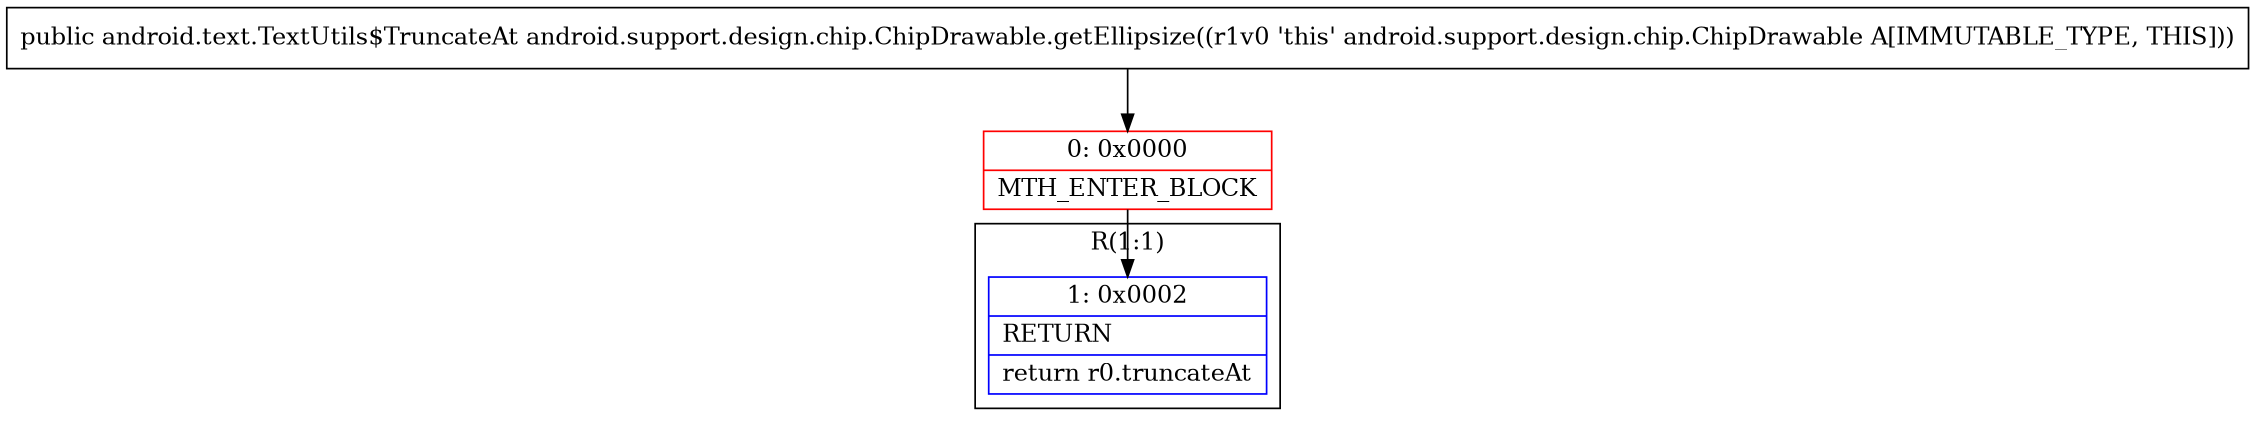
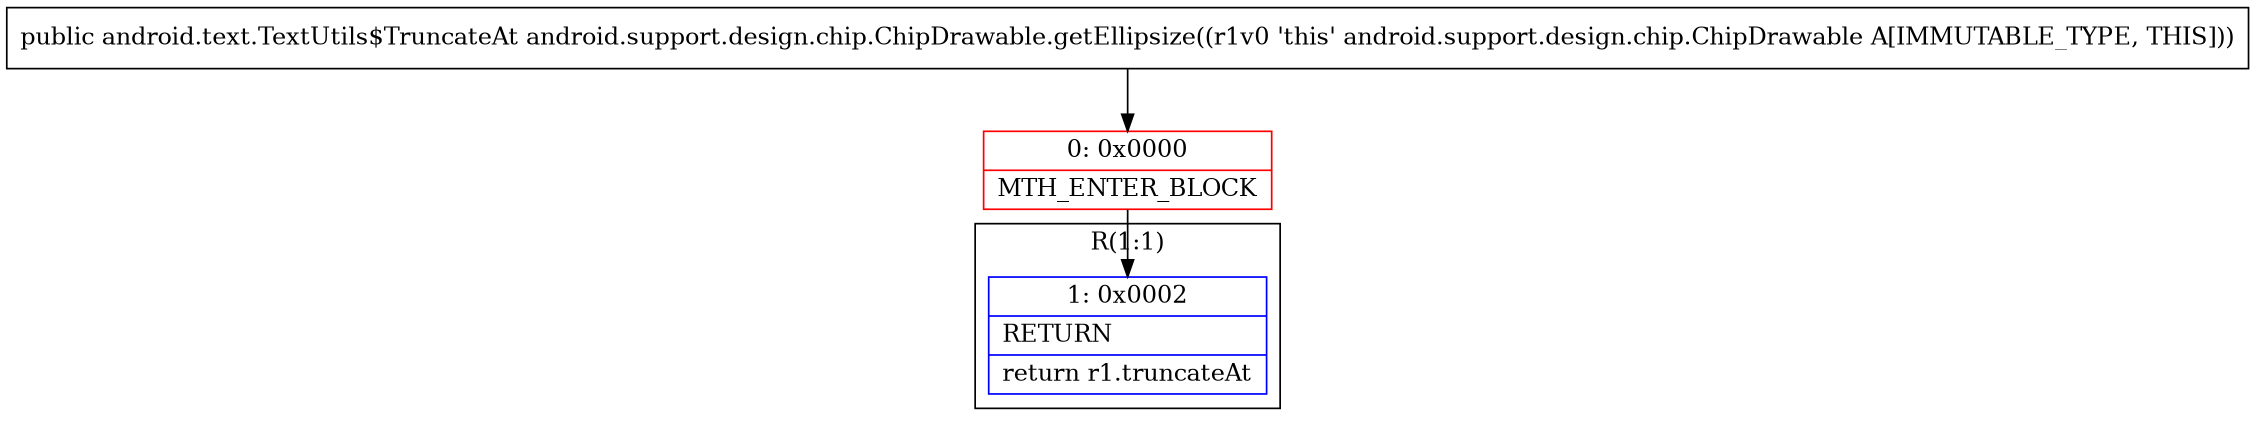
node "1: 0x0002": text "return r0.truncateAt" -> "return r1.truncateAt"
